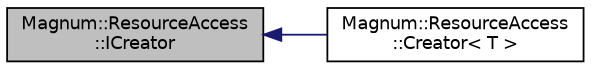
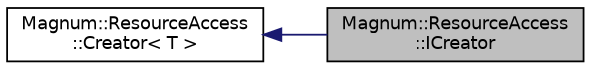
edge "Magnum::ResourceAccess ::Creator< T >" -> "Magnum::ResourceAccess ::ICreator": reversed
